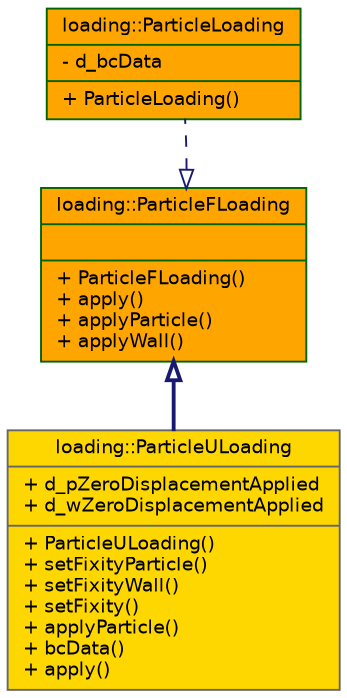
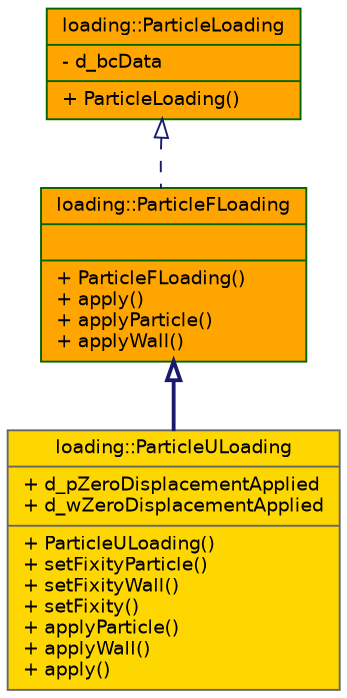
edge "loading::ParticleLoading" -> "loading::ParticleFLoading": reversed
node "loading::ParticleULoading": text "+ bcData()" -> "+ applyWall()"
